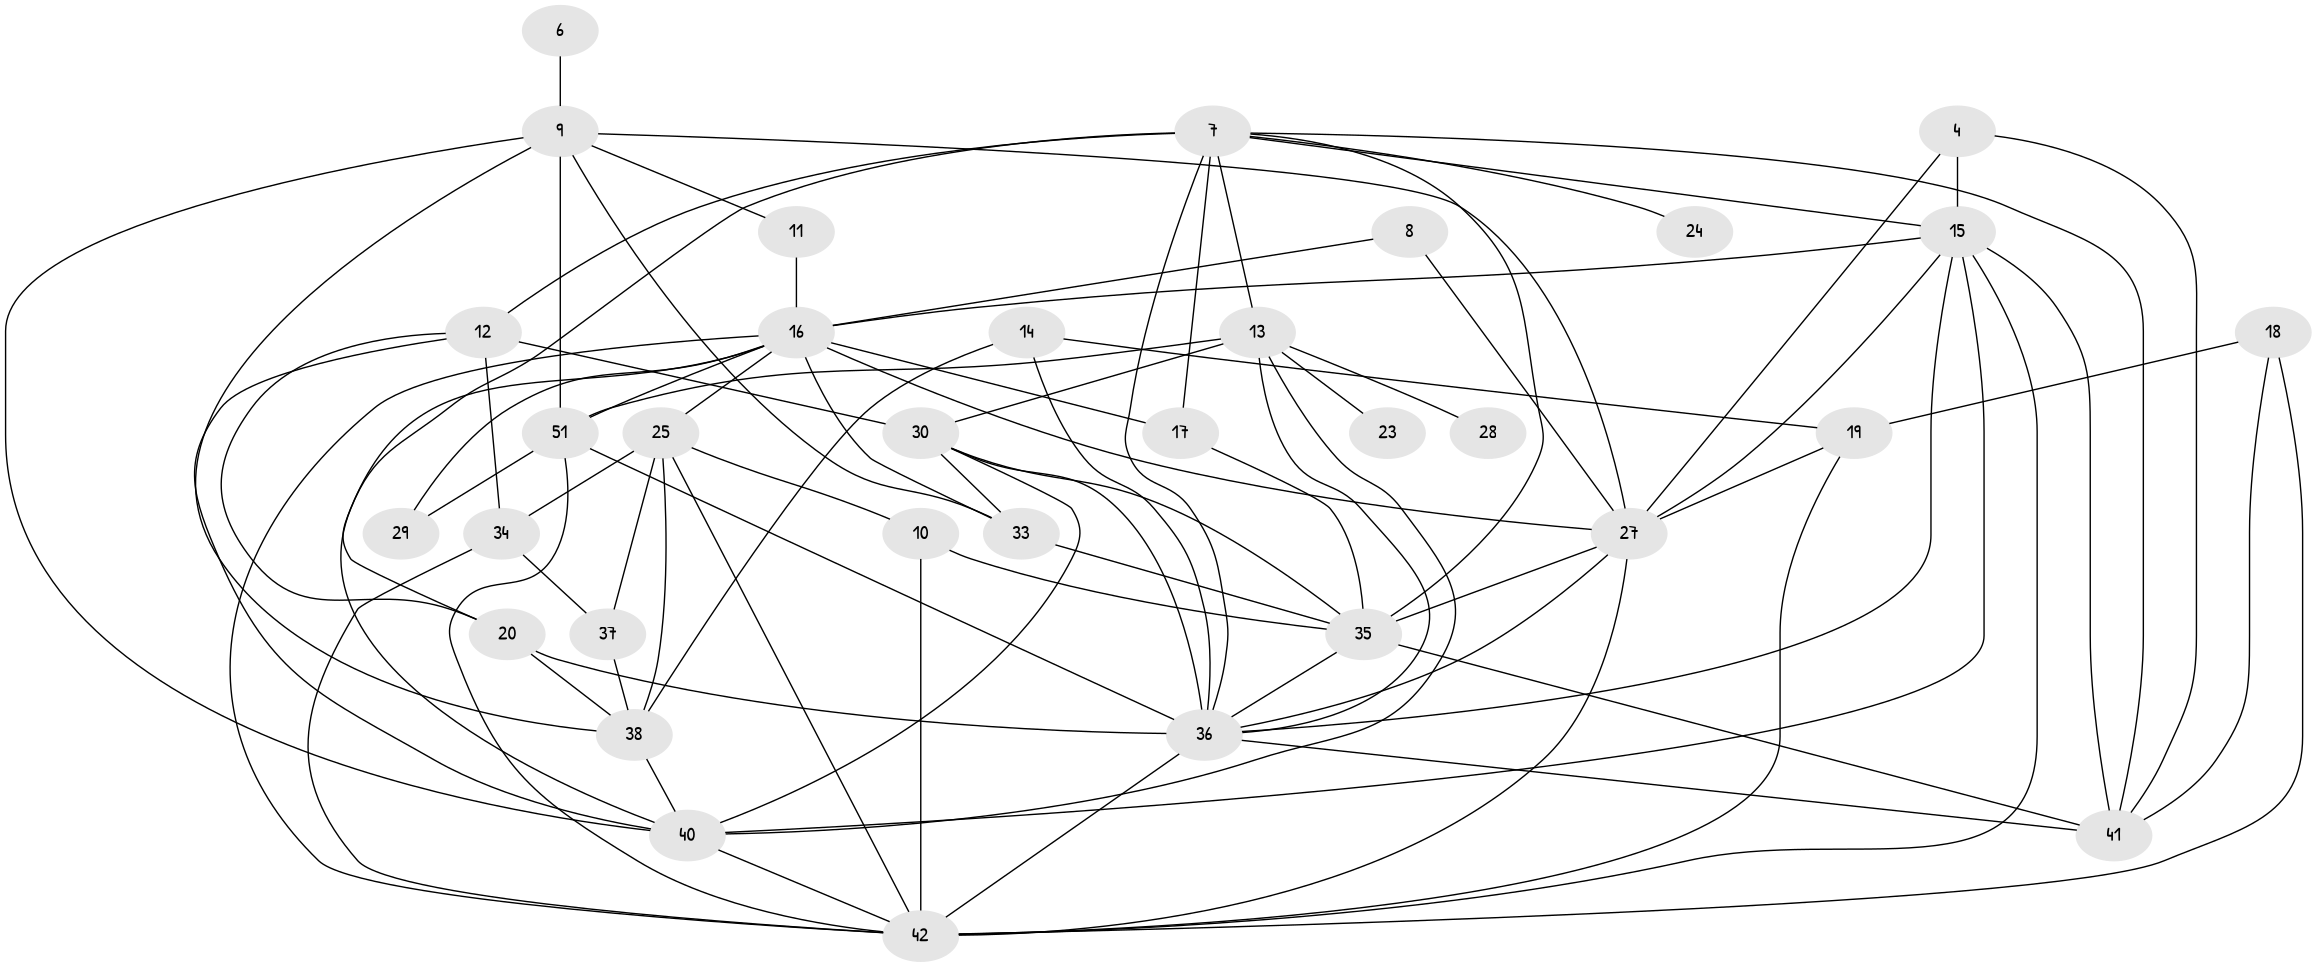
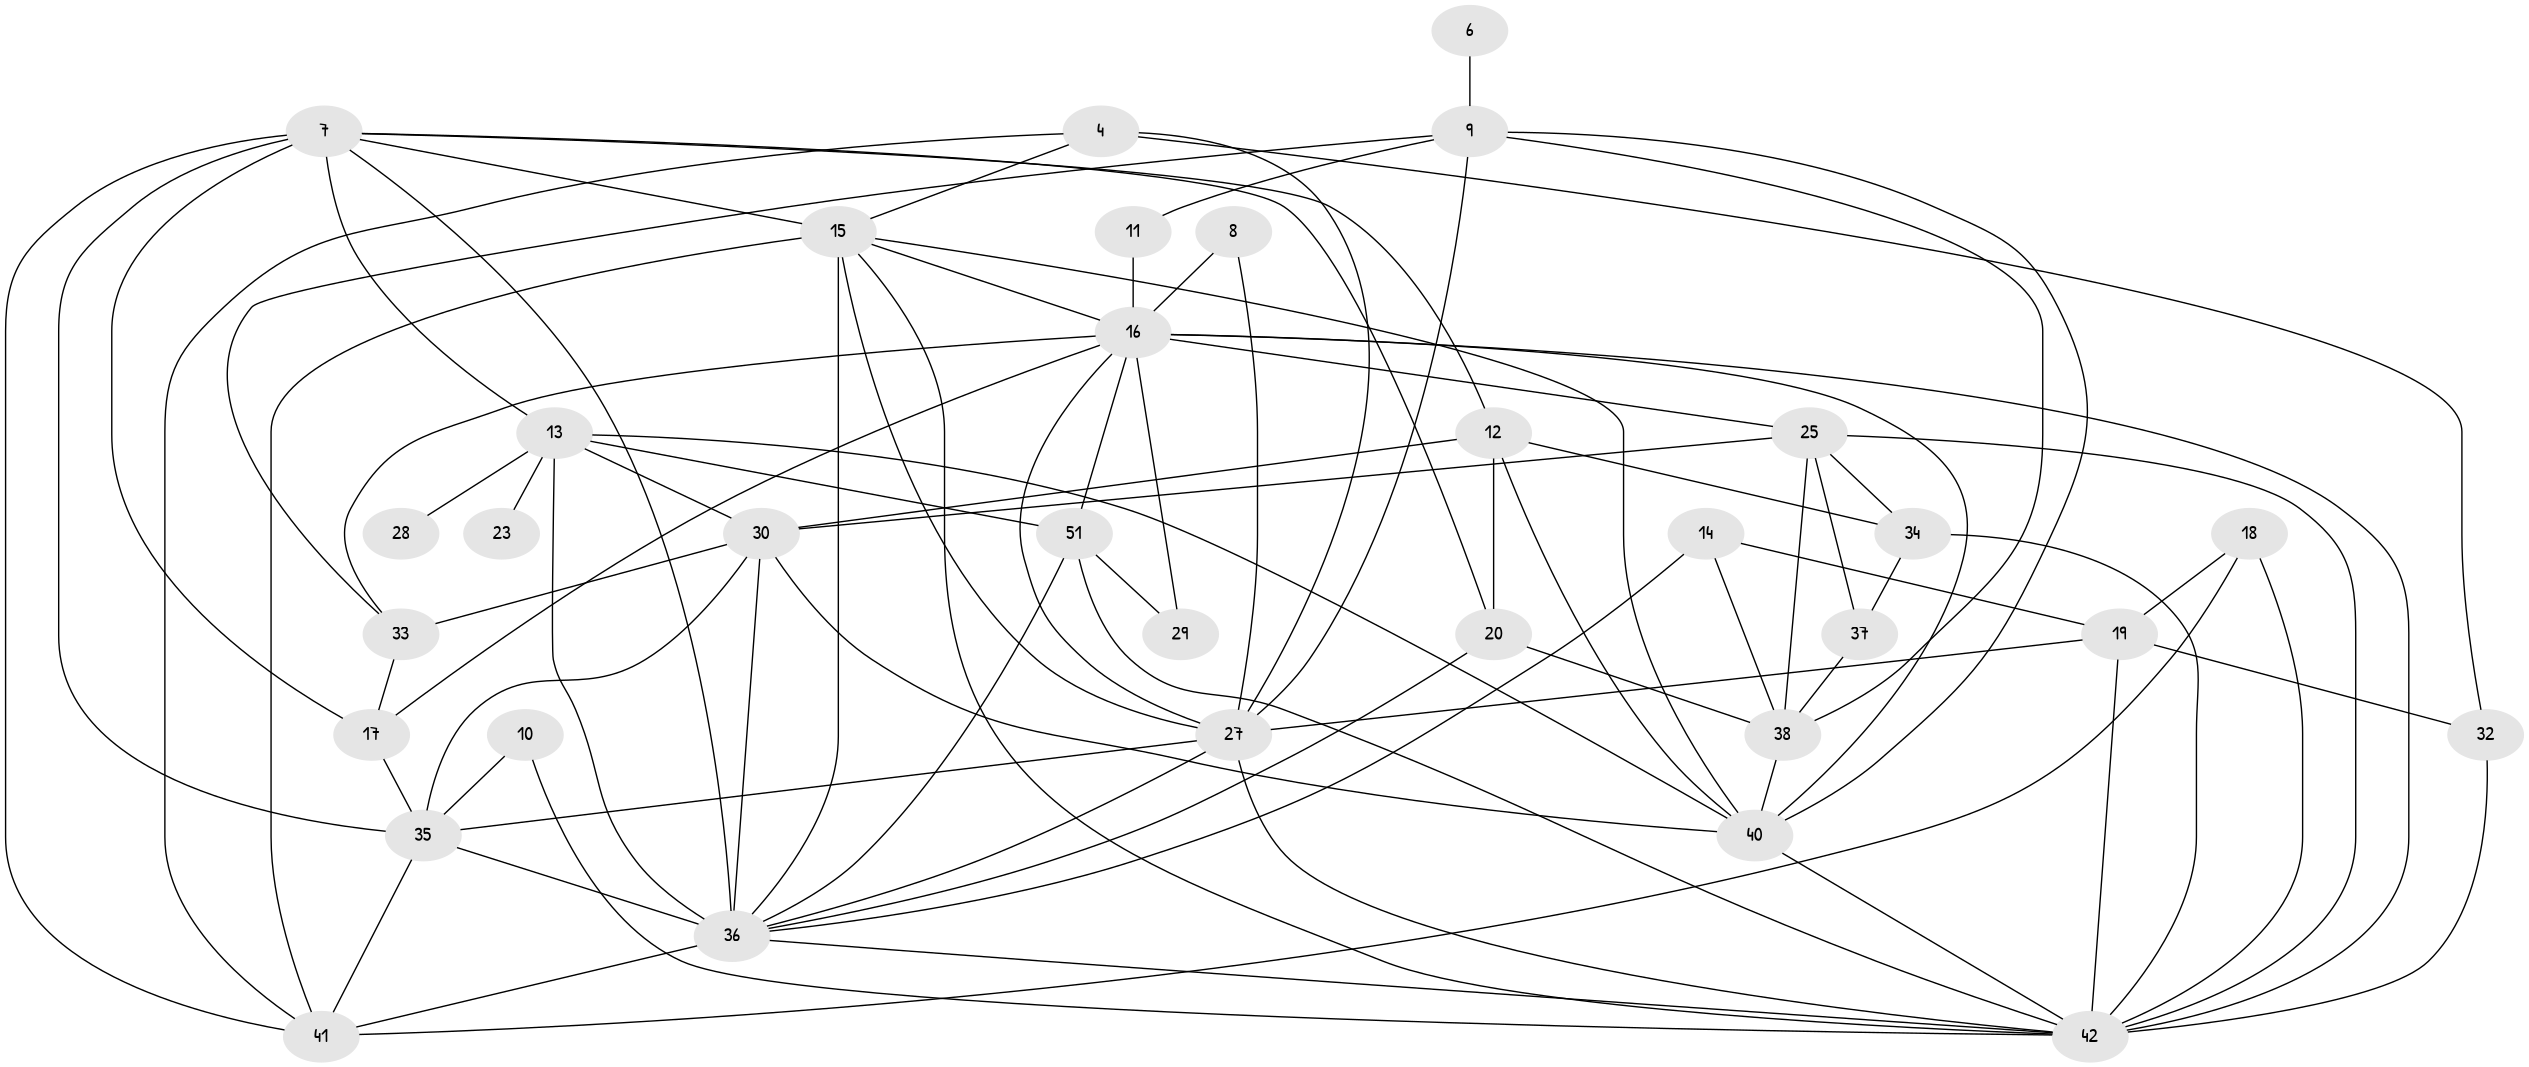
node "24": removed
edge "9" -- "51": removed
edge "25" -- "10": now "25" -- "30"
edge "33" -- "35": now "33" -- "17"
node "32": added
